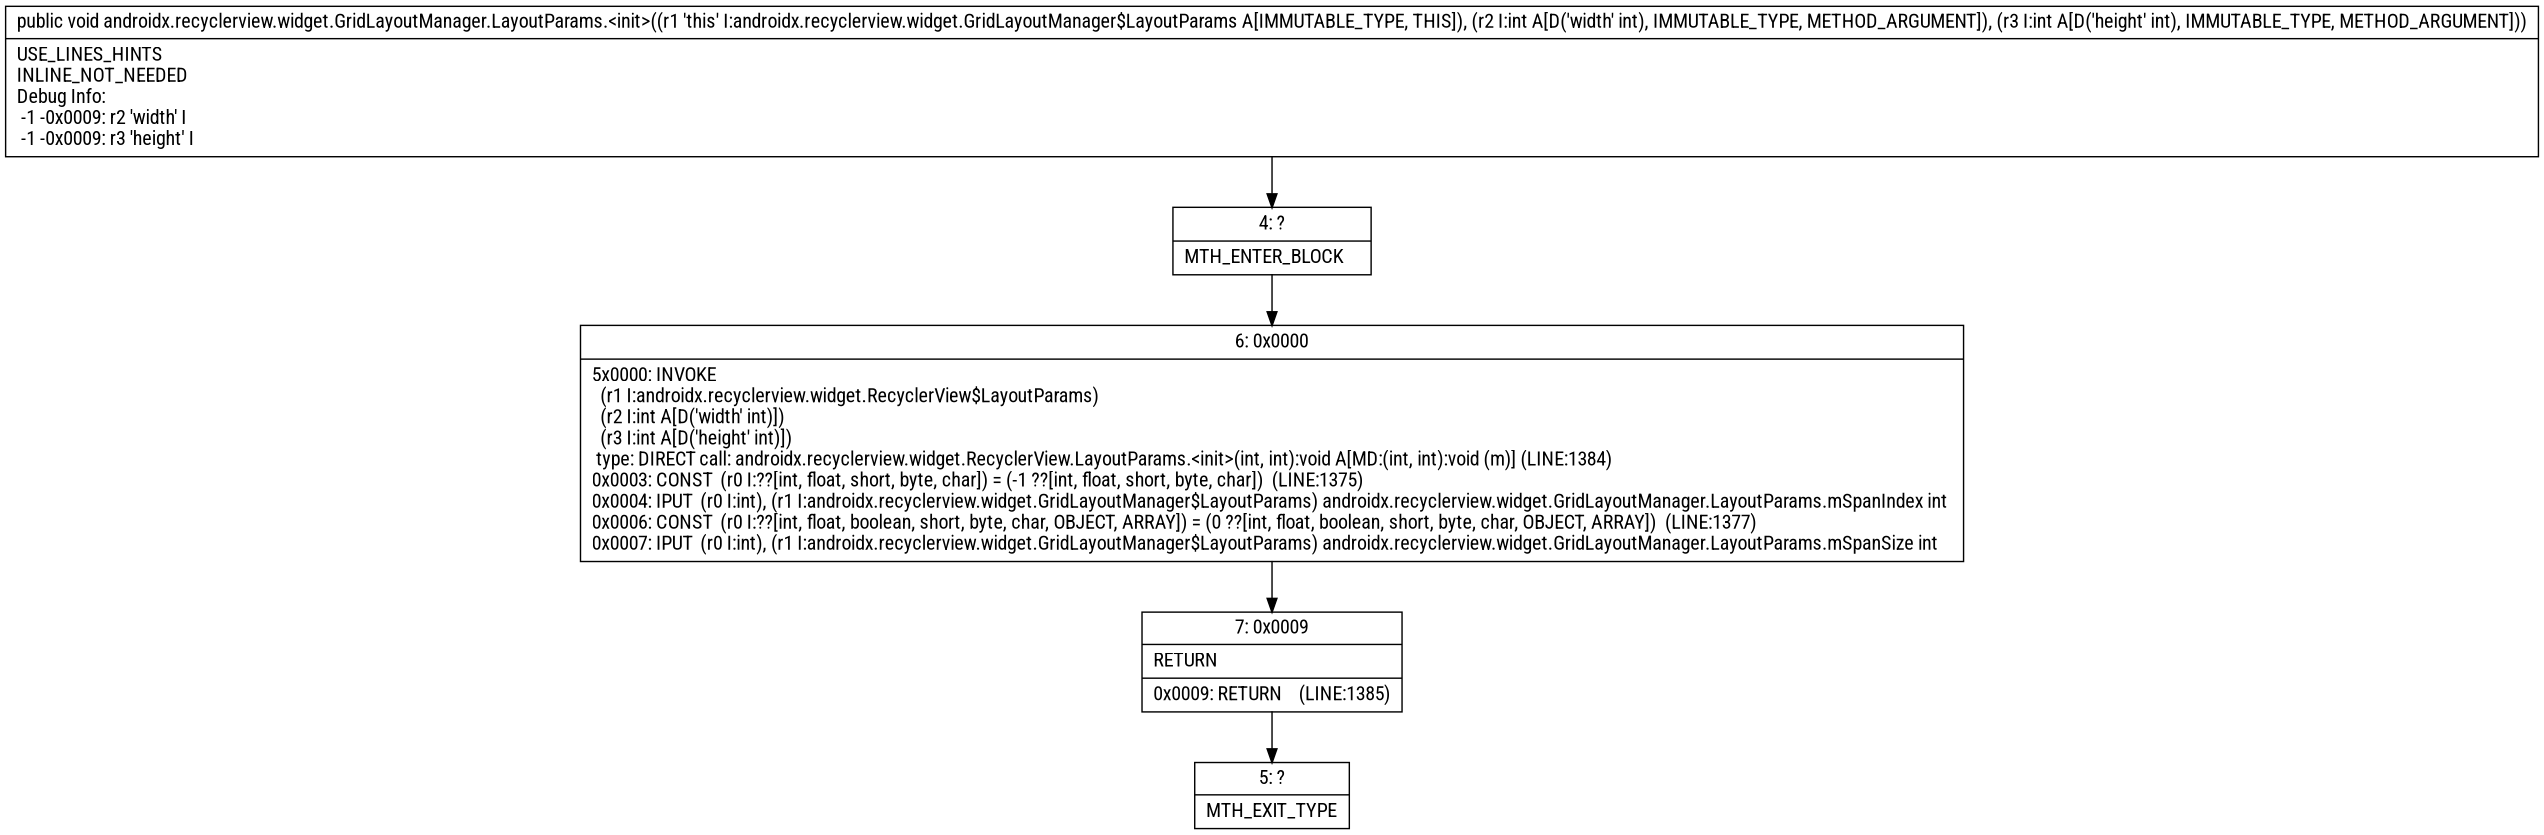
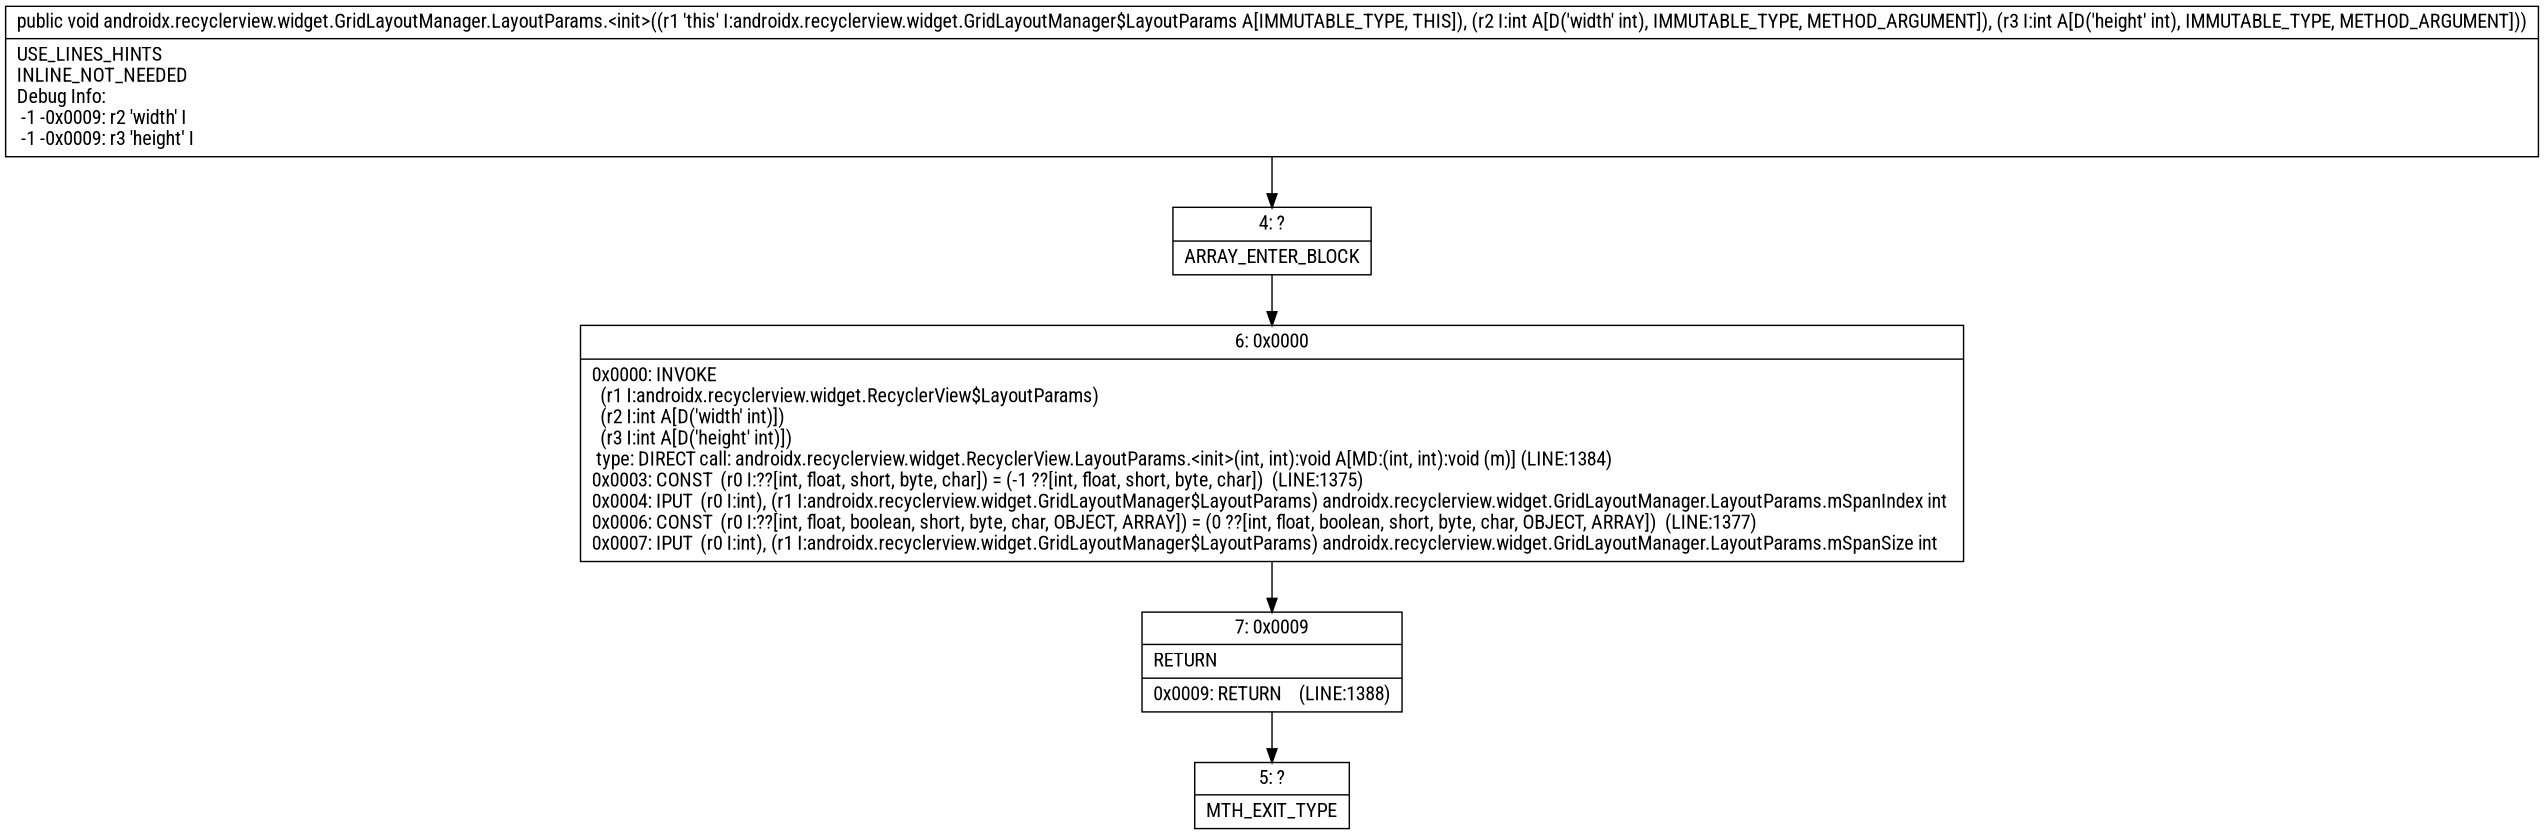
node "4: ?": text "MTH_ENTER_BLOCK" -> "ARRAY_ENTER_BLOCK"
node "6: 0x0000": text "5x0000: INVOKE" -> "0x0000: INVOKE"
node "7: 0x0009": text "0x0009: RETURN    (LINE:1385)" -> "0x0009: RETURN    (LINE:1388)"
